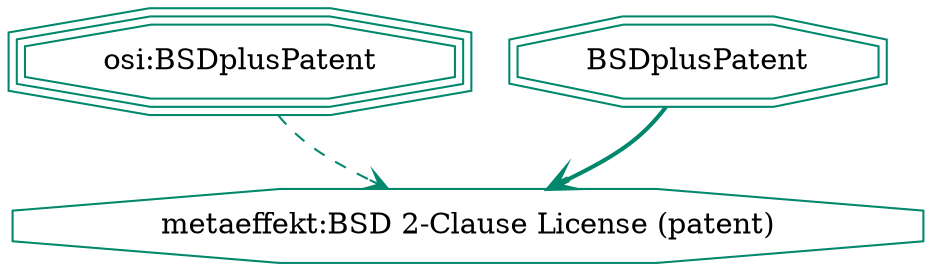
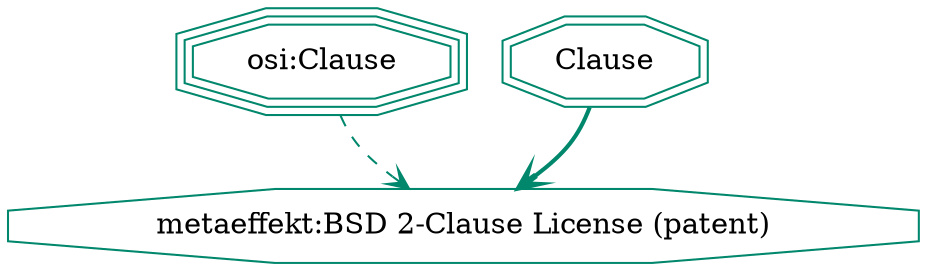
node "osi:BSDplusPatent": label "osi:BSDplusPatent" -> "osi:Clause"
node "BSDplusPatent": label "BSDplusPatent" -> "Clause"
